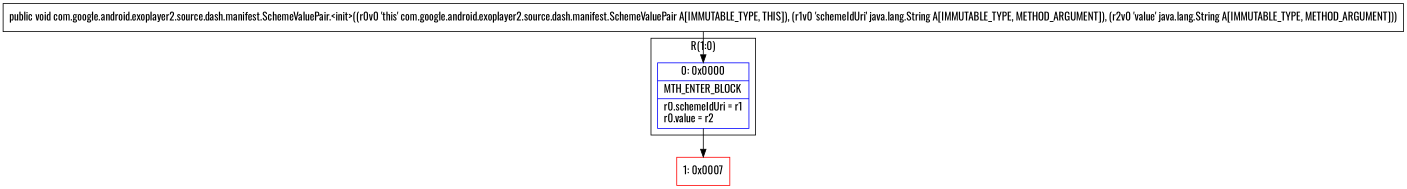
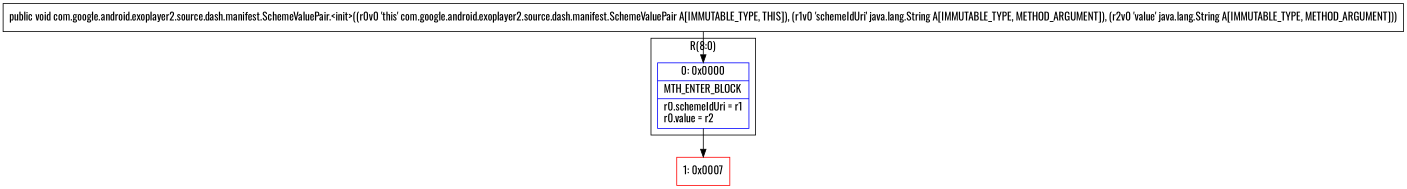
cluster "R(1:0)": label "R(1:0)" -> "R(8:0)"
